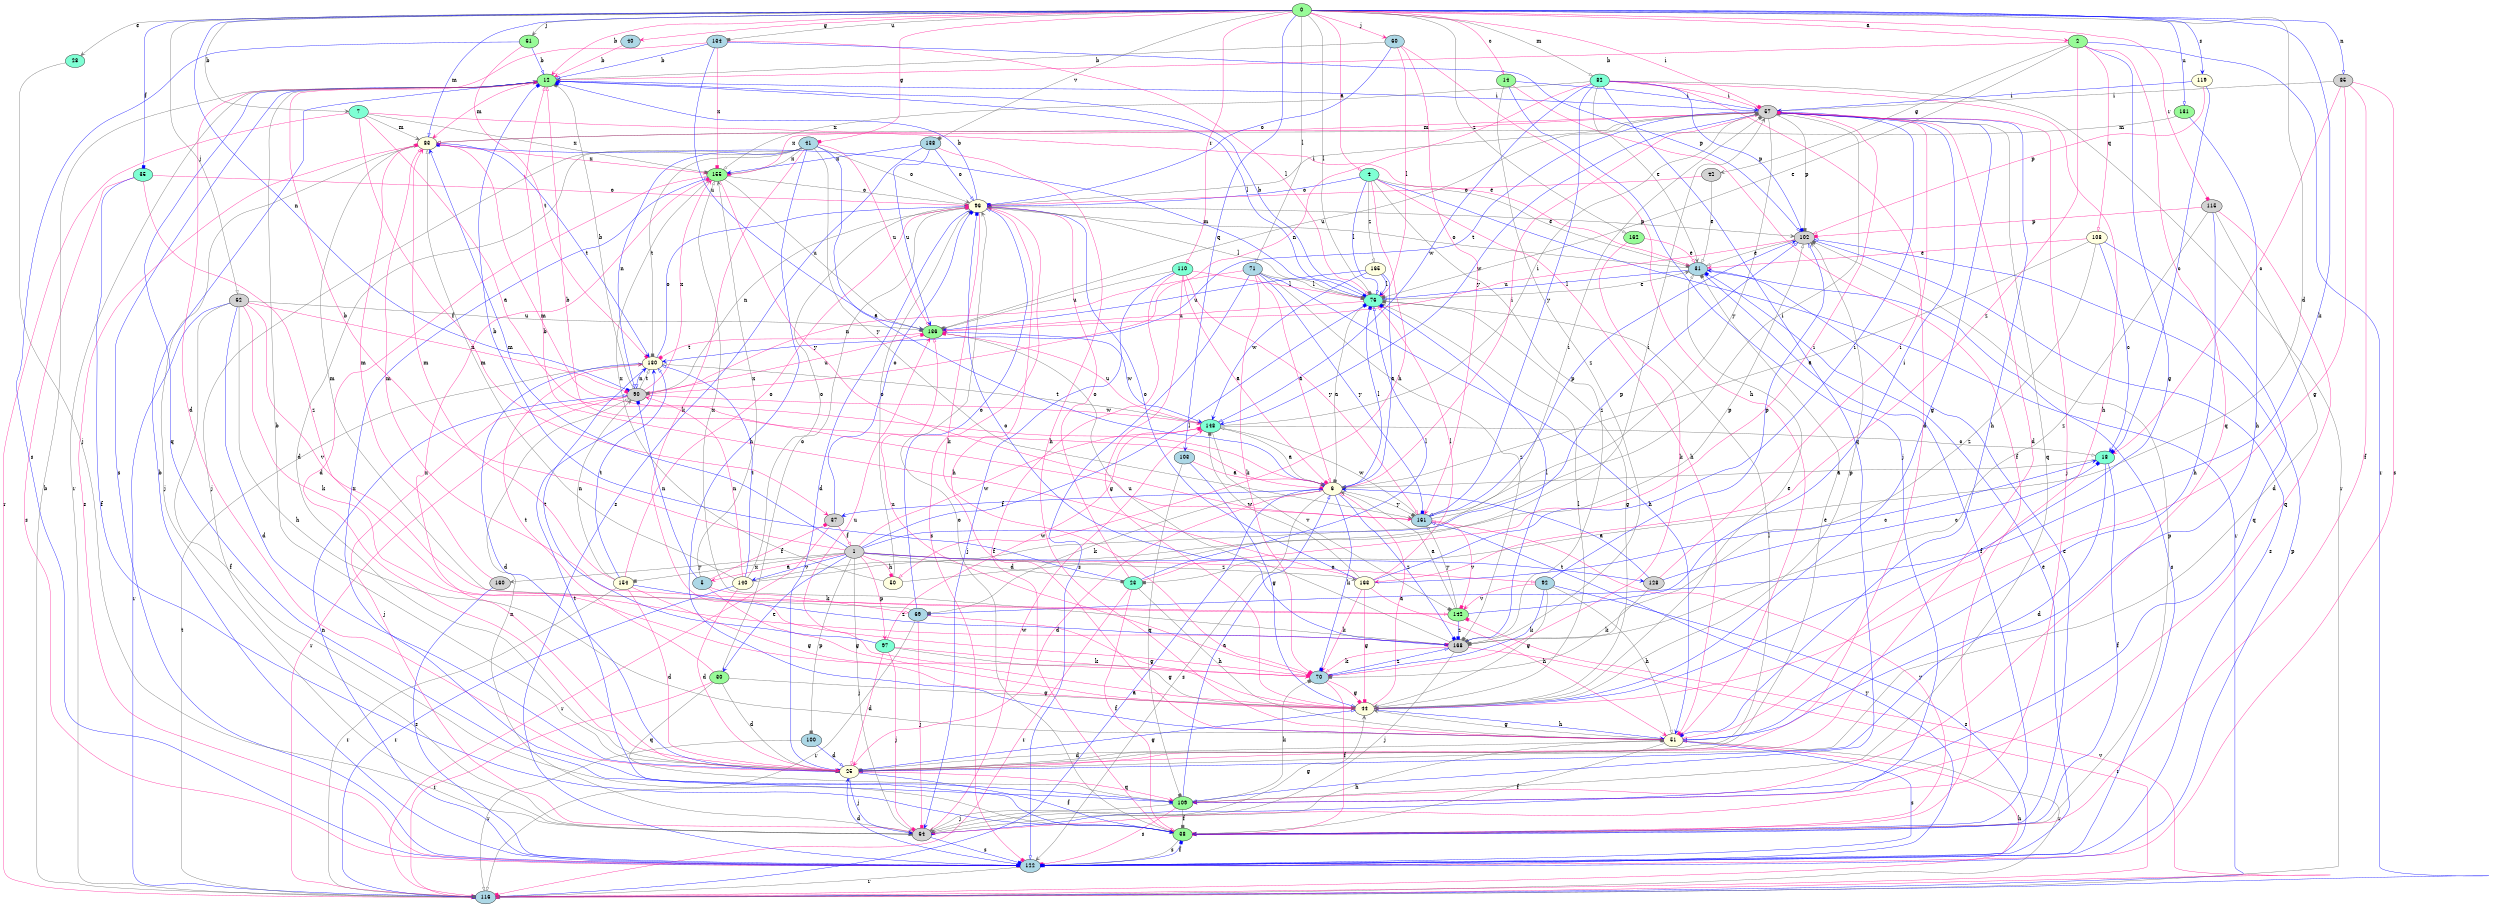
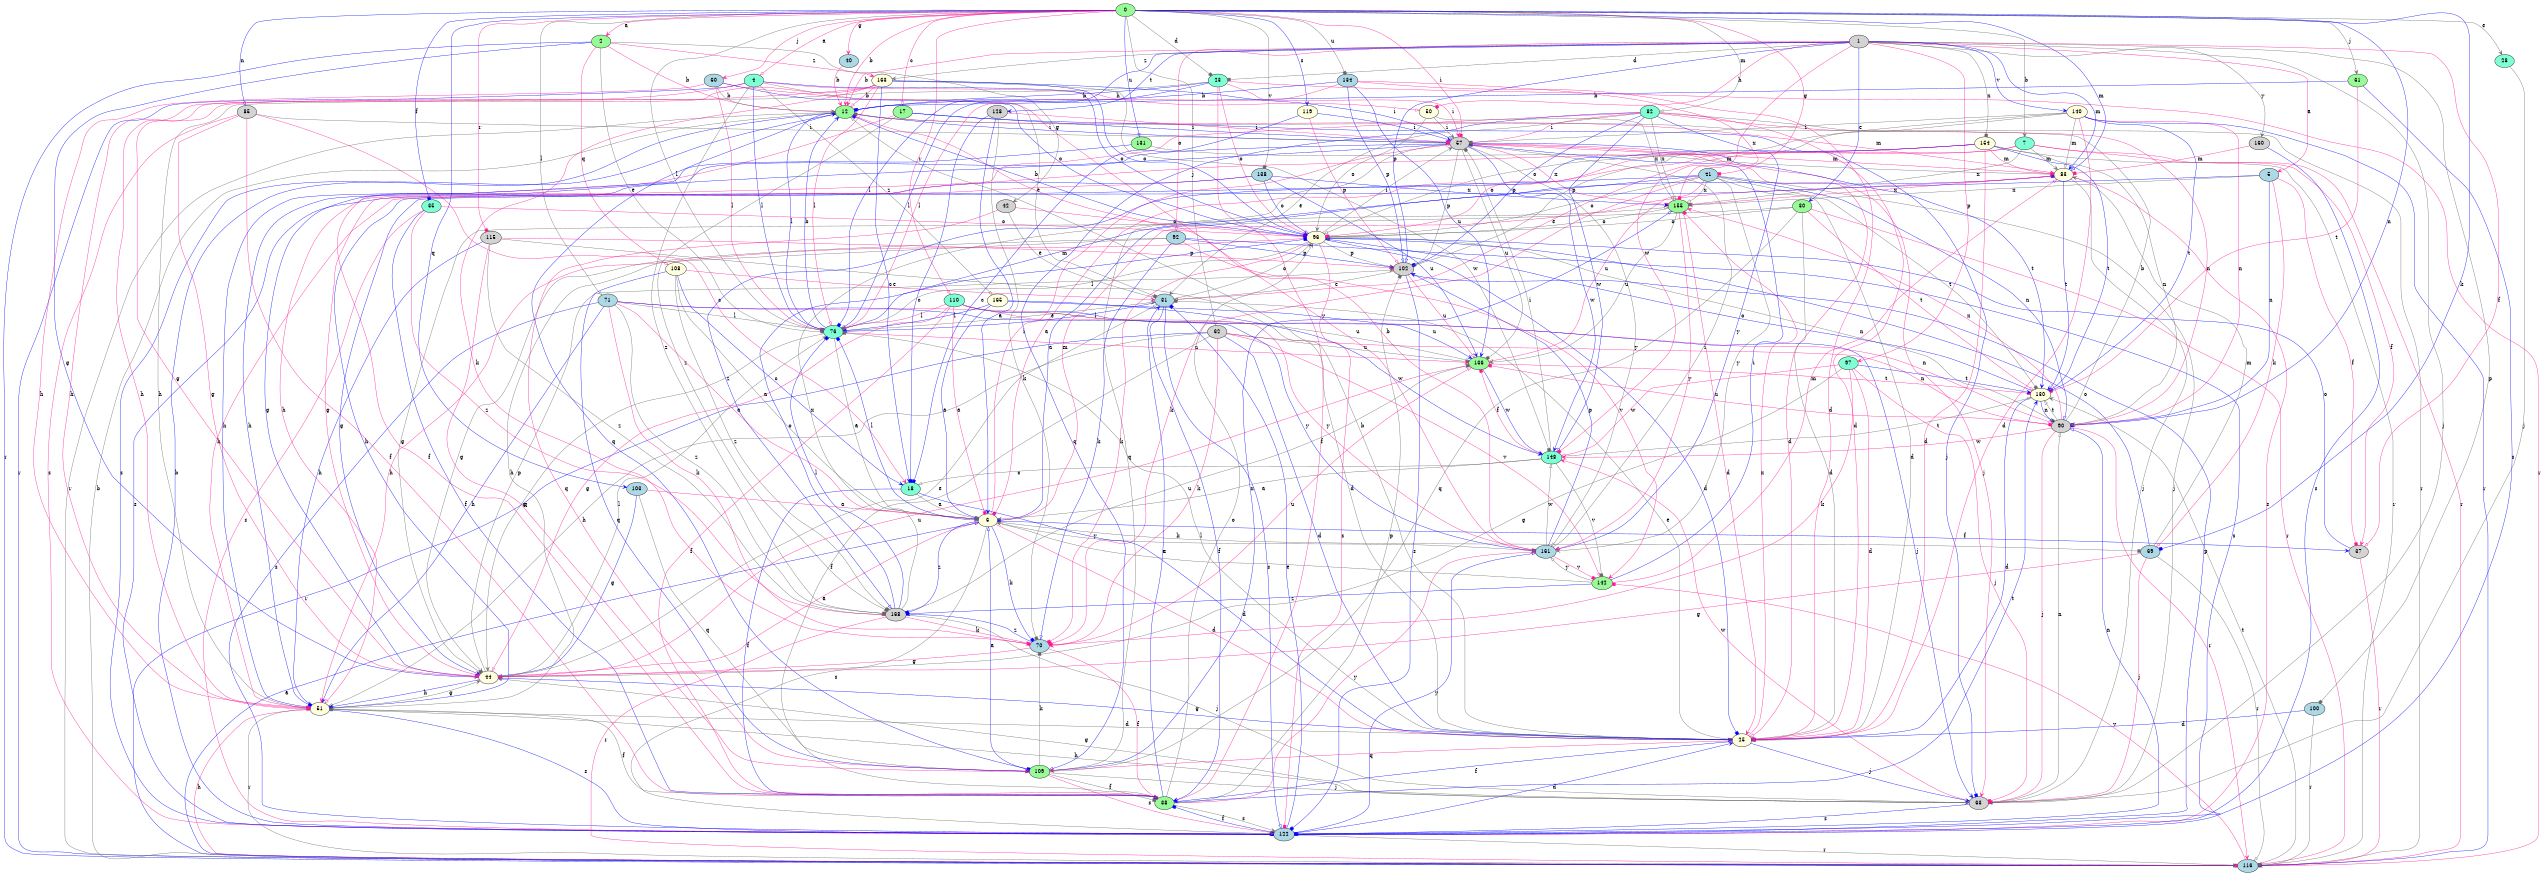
node "14": label "14" -> "17"
node "162": removed
edge "148" -> "136": label "u" -> "f"
edge "37" -> "1": reversed
edge "5" -> "44": color deeppink -> blue
edge "2" -> "109": now "42" -> "109"
node "64": label "64" -> "63"
